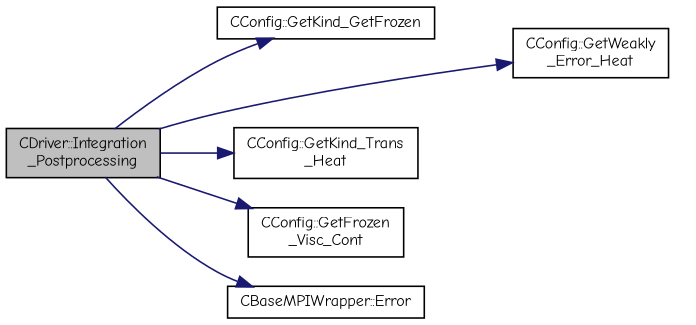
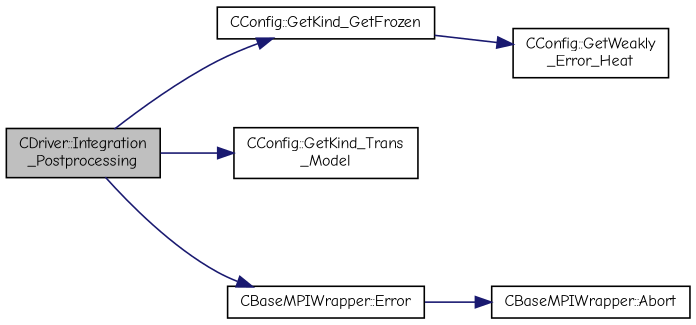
edge "CDriver::Integration _Postprocessing" -> "CConfig::GetWeakly _Error_Heat": now "CConfig::GetKind_GetFrozen" -> "CConfig::GetWeakly _Error_Heat"
node "CConfig::GetKind_Trans _Heat": label "CConfig::GetKind_Trans _Heat" -> "CConfig::GetKind_Trans _Model"
node "CConfig::GetFrozen _Visc_Cont": removed
node "CBaseMPIWrapper::Abort": added
